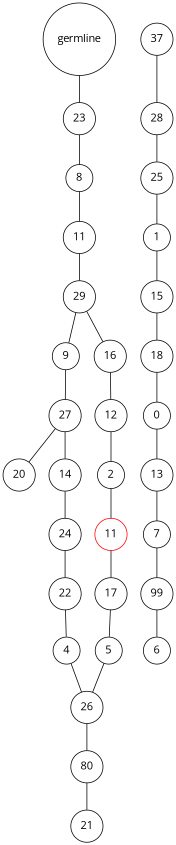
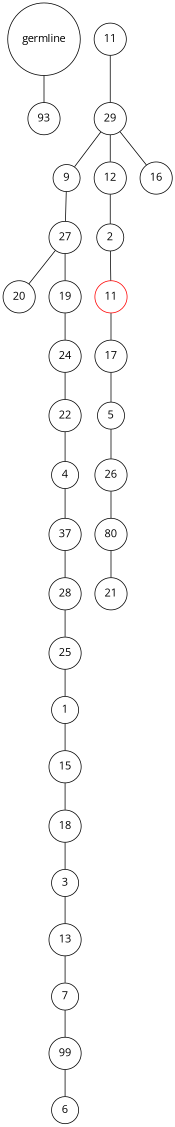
node "23": label "23" -> "93"
node "8": removed
edge "16" -- "12": now "29" -- "12"
node "0": label "0" -> "3"
node "14": label "14" -> "19"
edge "4" -- "26": now "4" -- "37"
